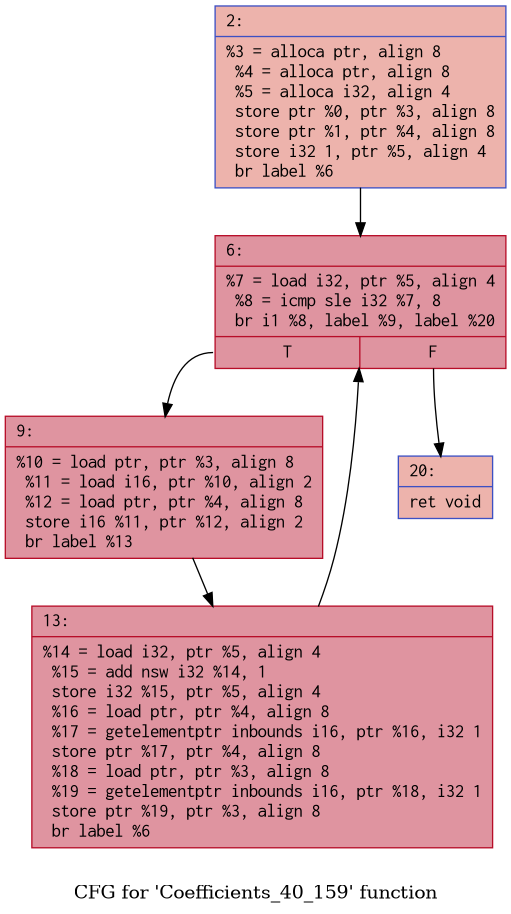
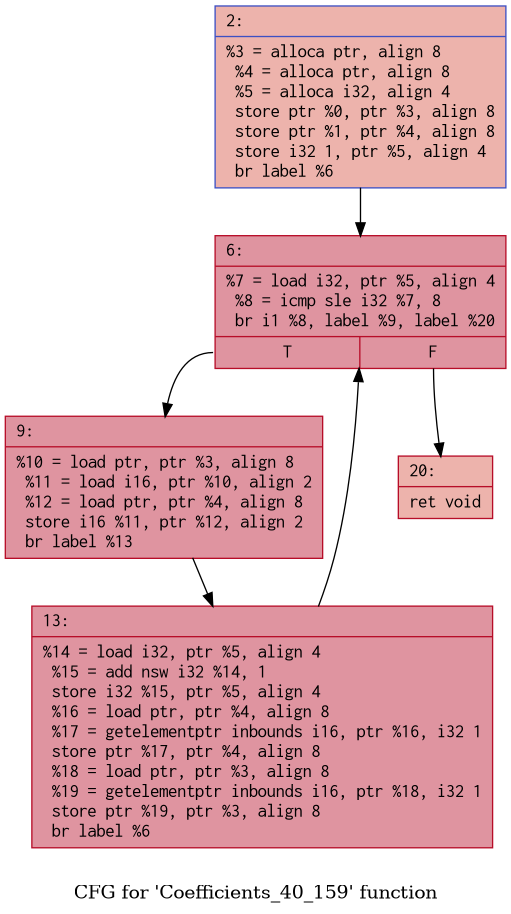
node "20:": color #3d50c3ff -> #b70d28ff
